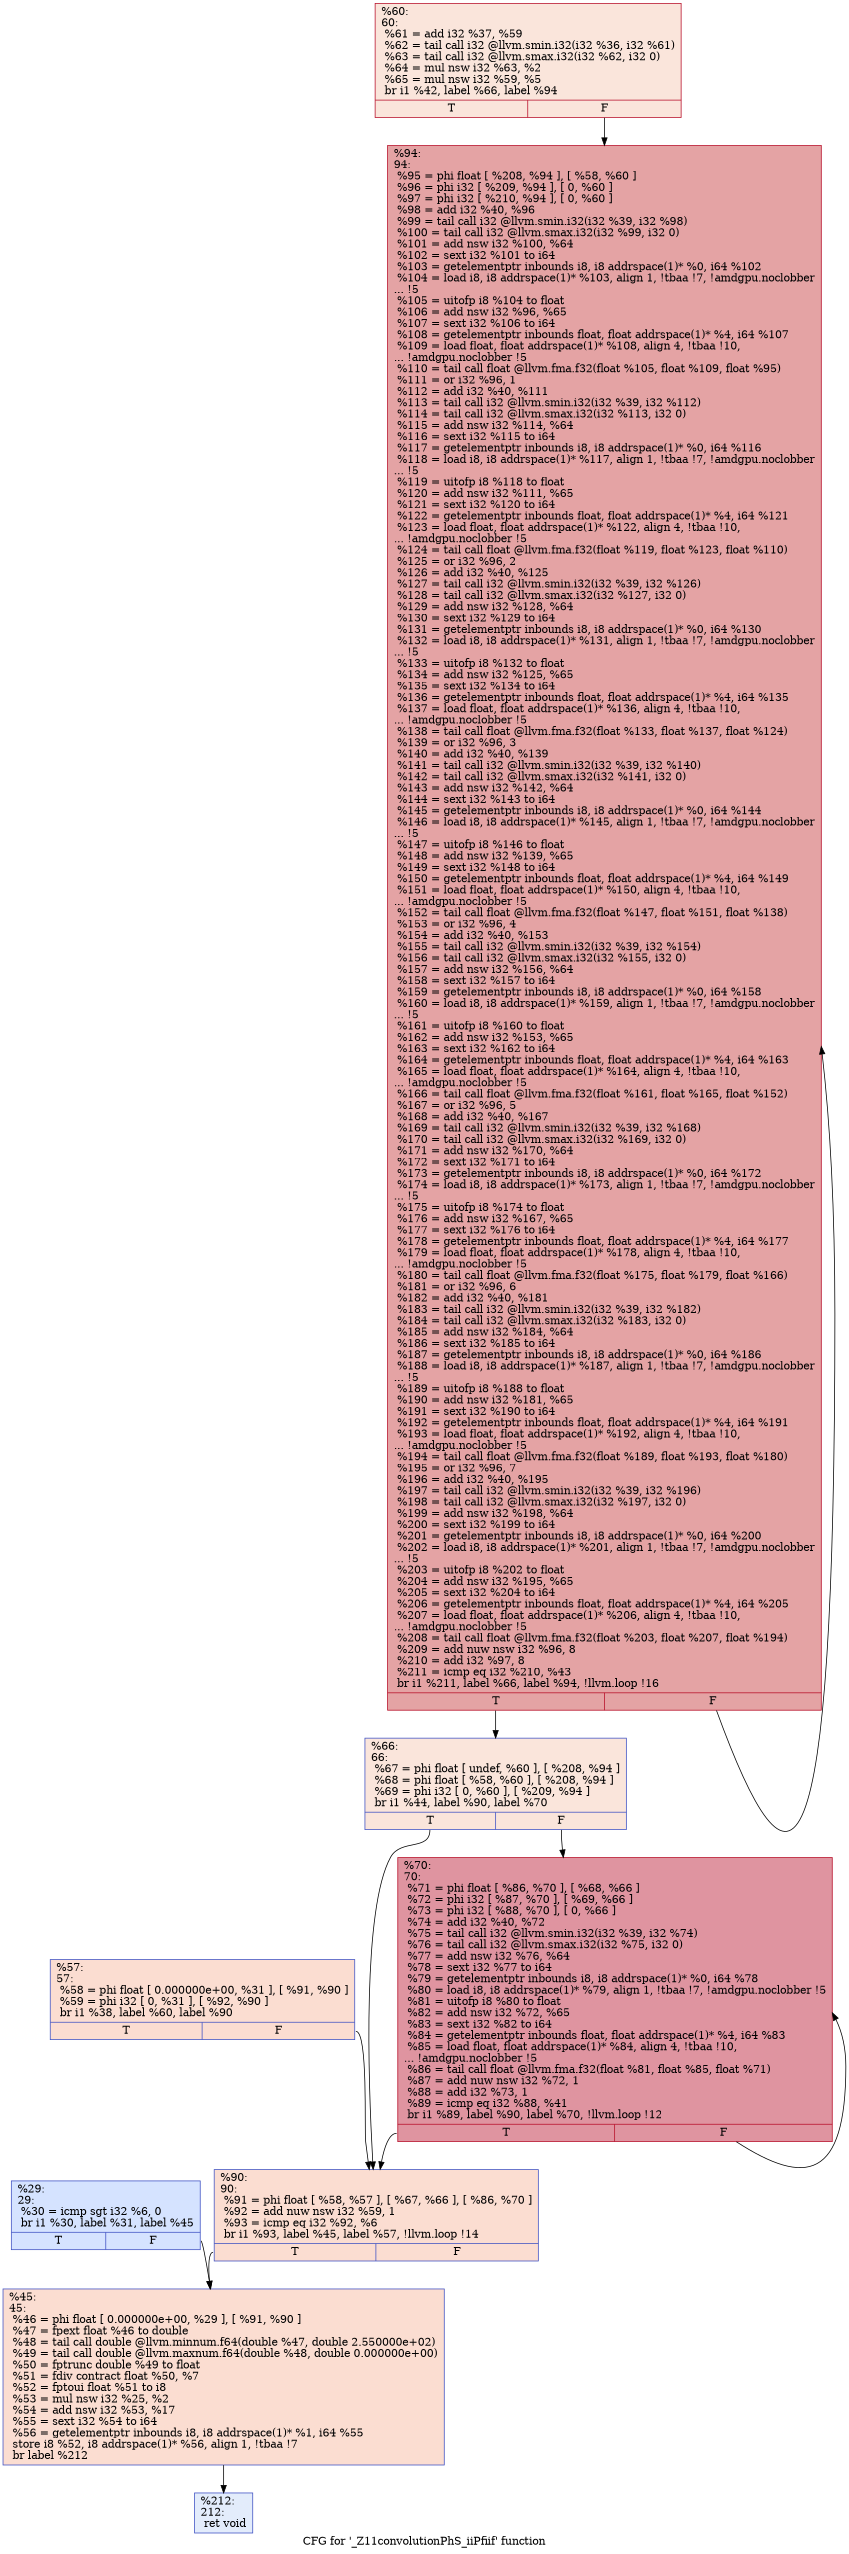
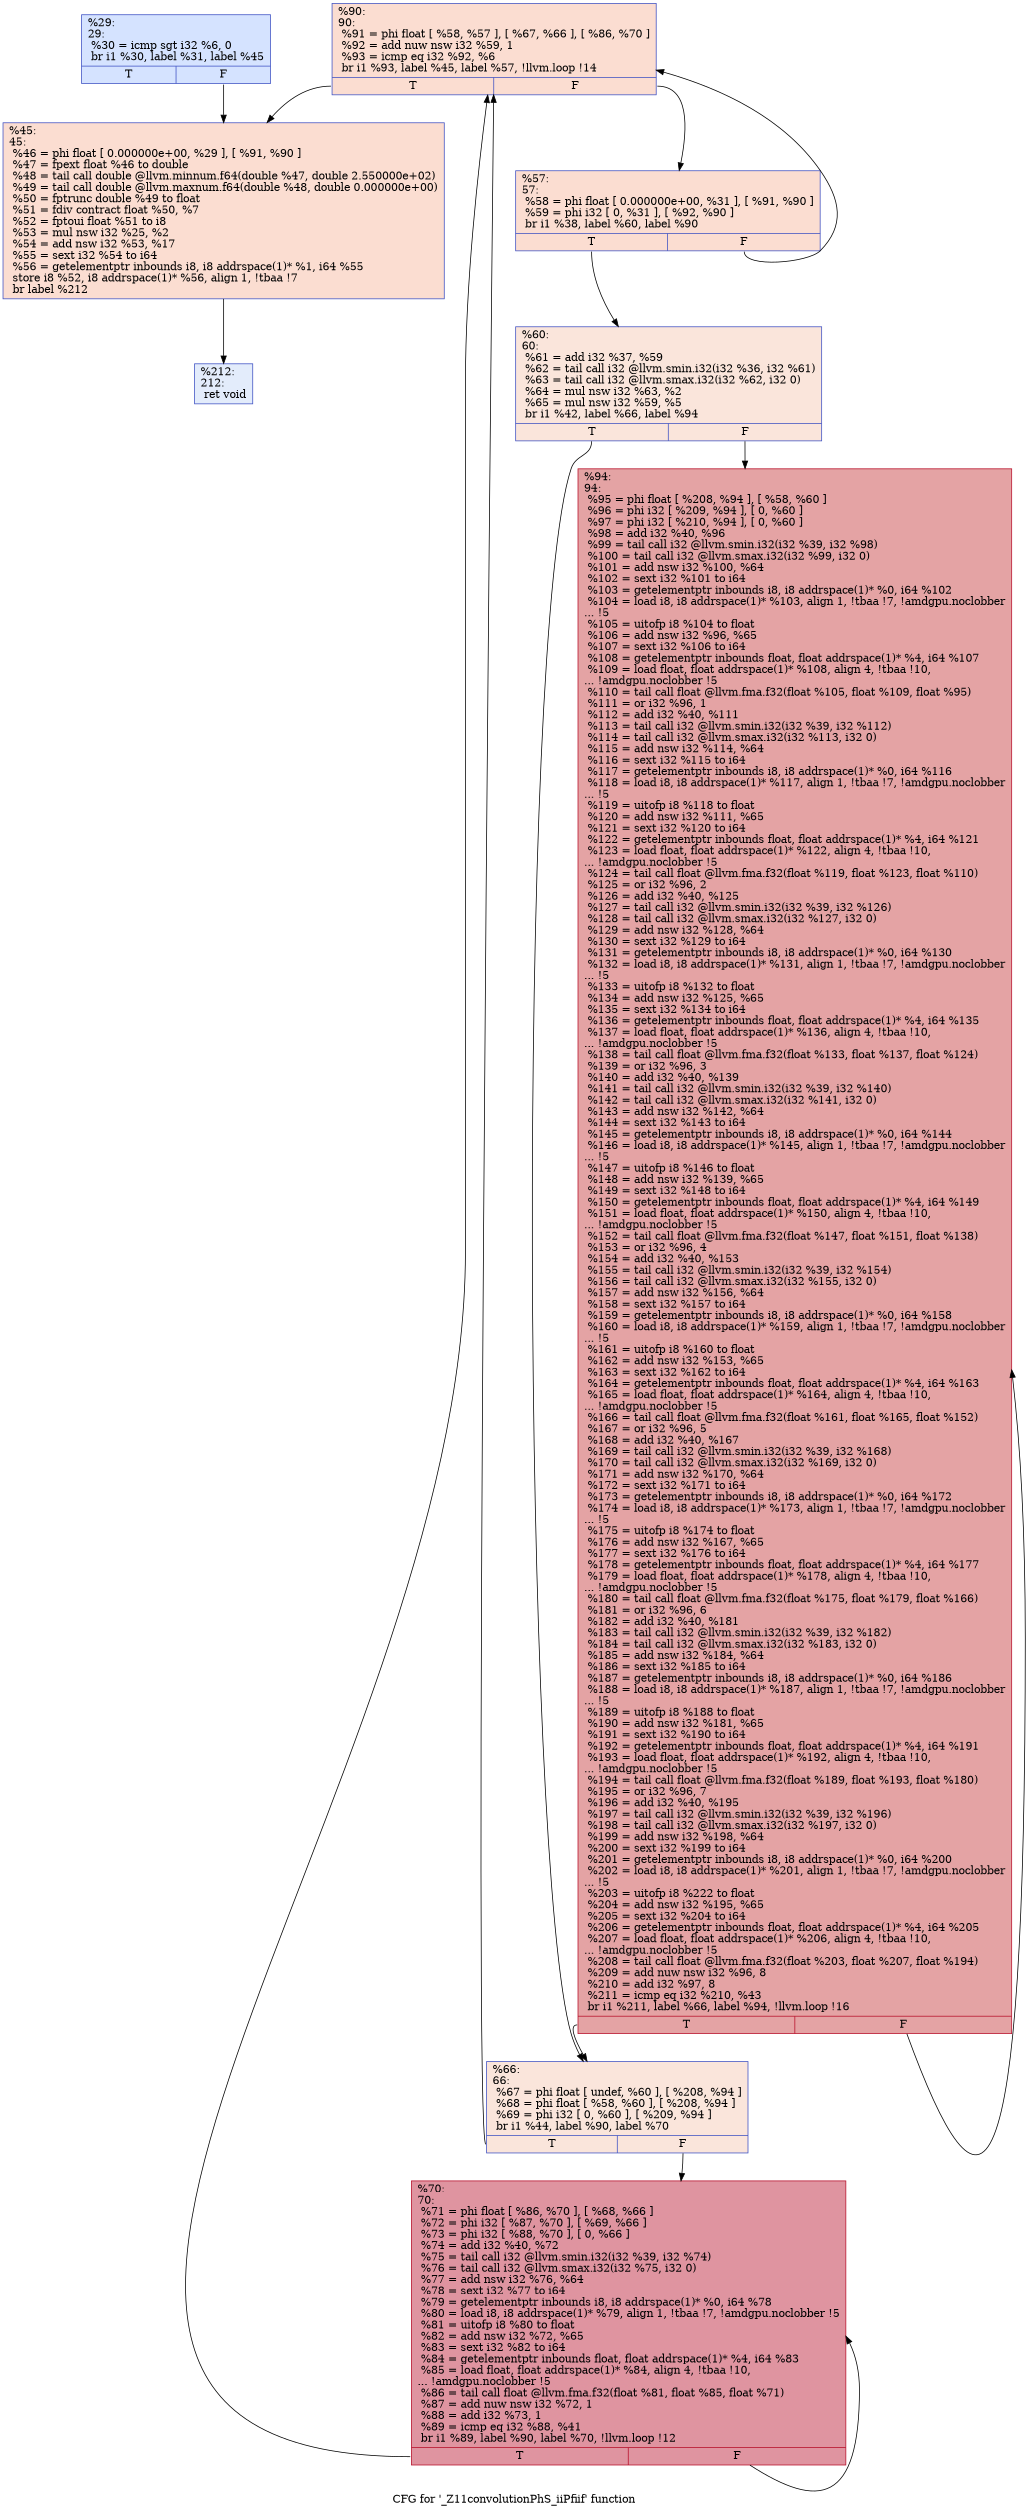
node "%60:": color #b70d28ff -> #3d50c3ff
edge "%90:" -> "%57:": added
edge "%57:" -> "%60:": added
edge "%60:" -> "%66:": added
node "%94:": text "%203 = uitofp i8 %202 to float" -> "%203 = uitofp i8 %222 to float"
